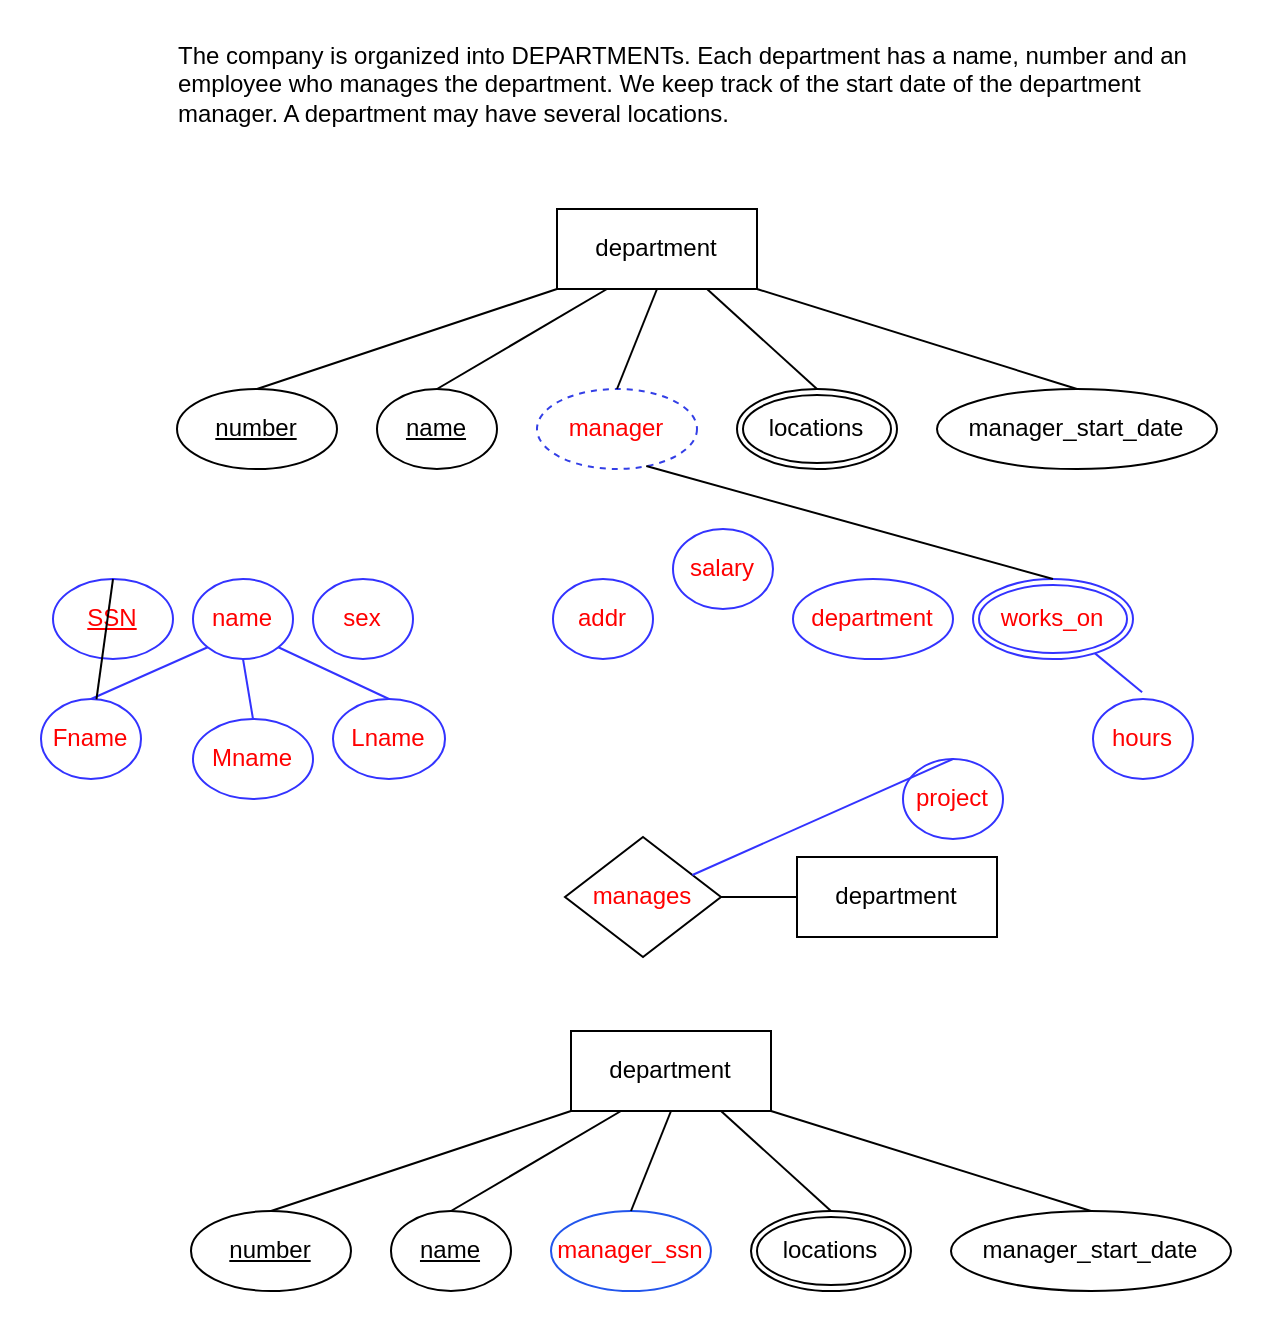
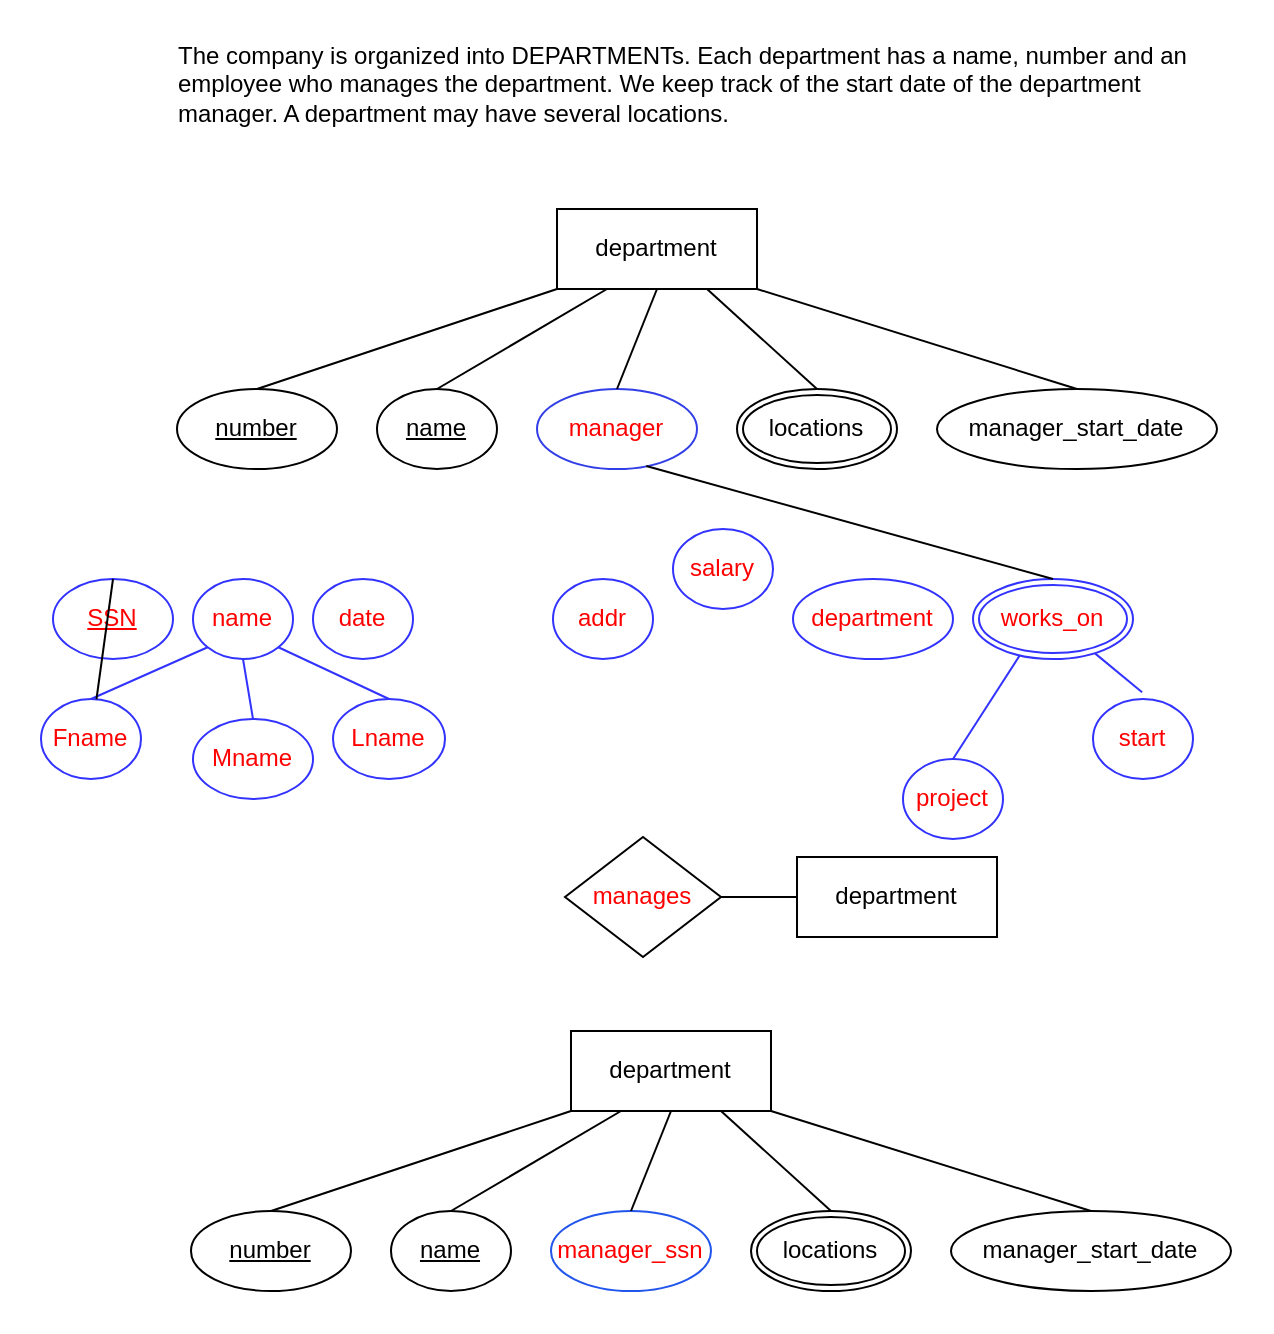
node "manager": style dashed -> solid
node "sex": label "sex" -> "date"
node "hours": label "hours" -> "start"
edge "project" -- "manages": now "project" -- "works_on"
